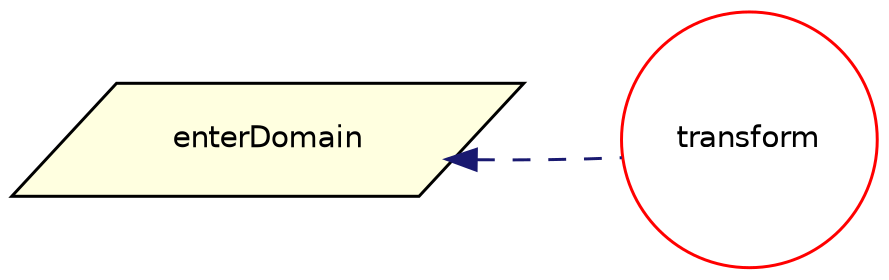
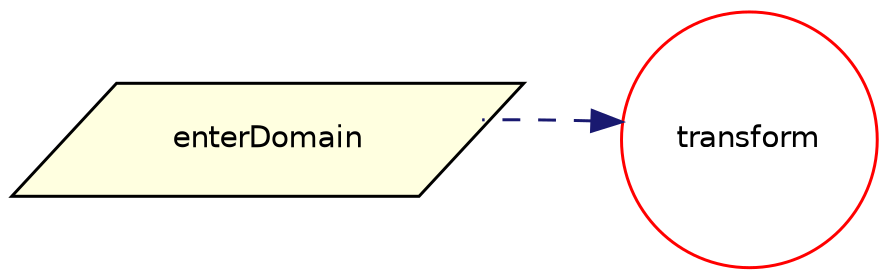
edge "transform" -> "enterDomain": reversed
